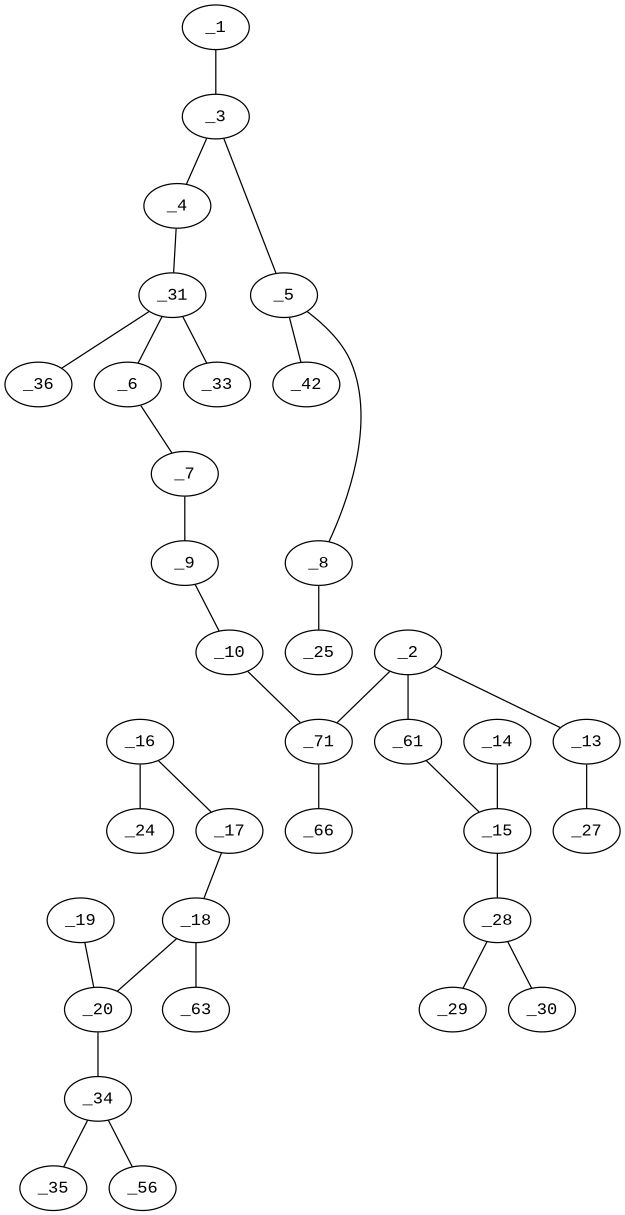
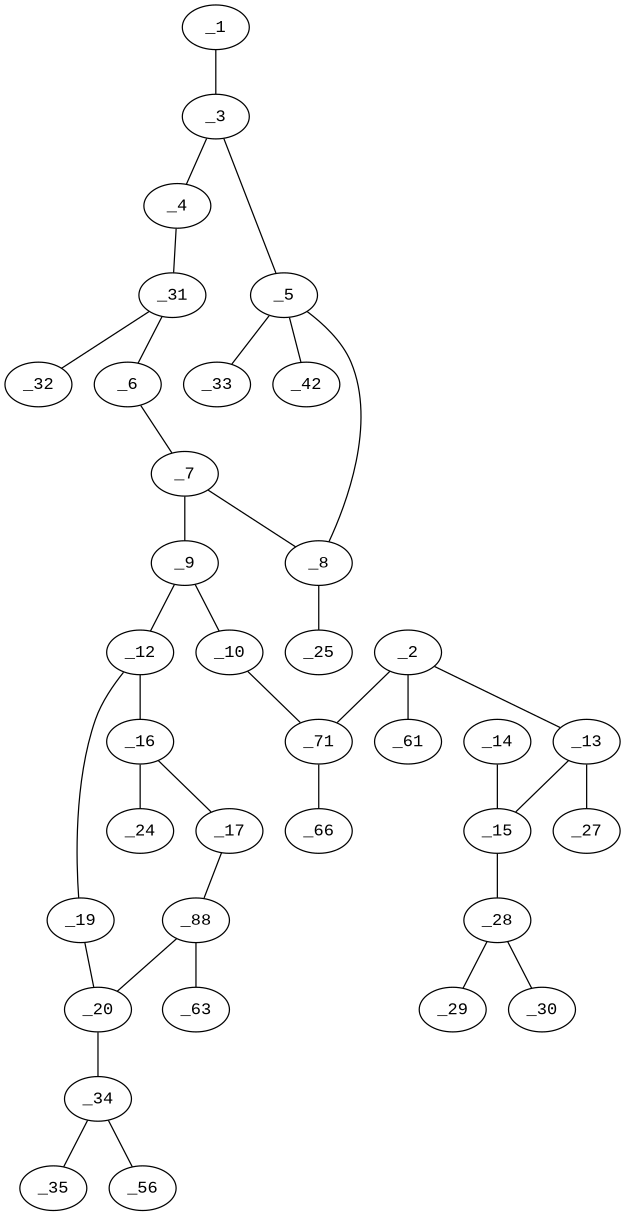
edge "_31" -- "_33": now "_5" -- "_33"
node "_36": label "_36" -> "_32"
edge "_7" -- "_8": added
node "_12": added
edge "_61" -- "_15": now "_13" -- "_15"
node "_18": label "_18" -> "_88"
